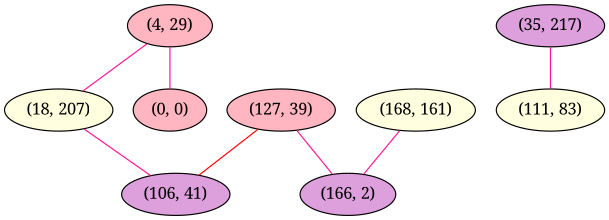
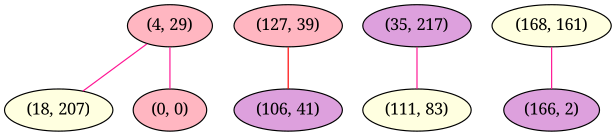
edge "(18, 207)" -- "(106, 41)": removed
edge "(127, 39)" -- "(166, 2)": removed
